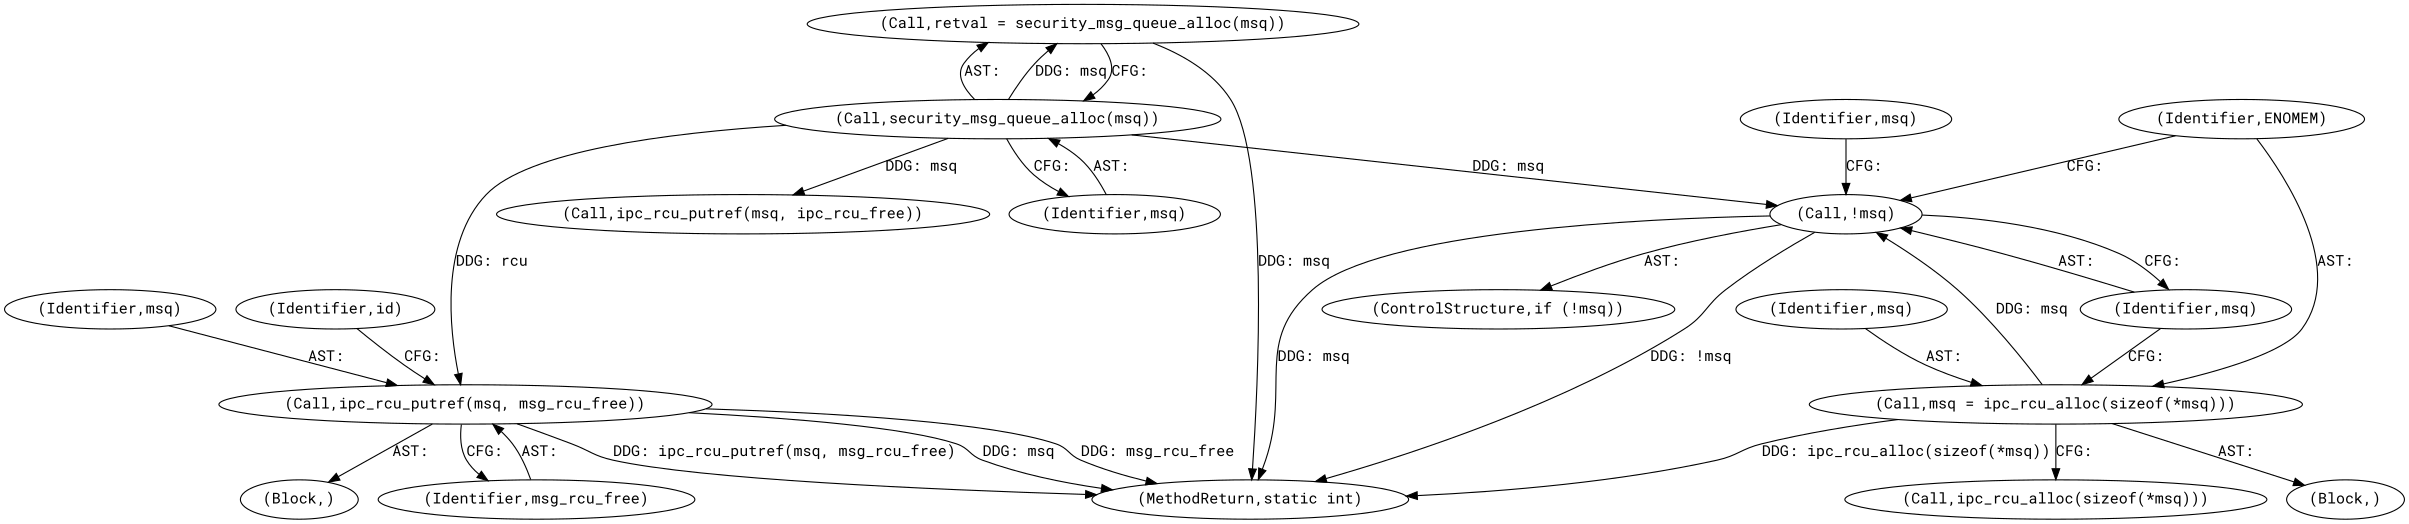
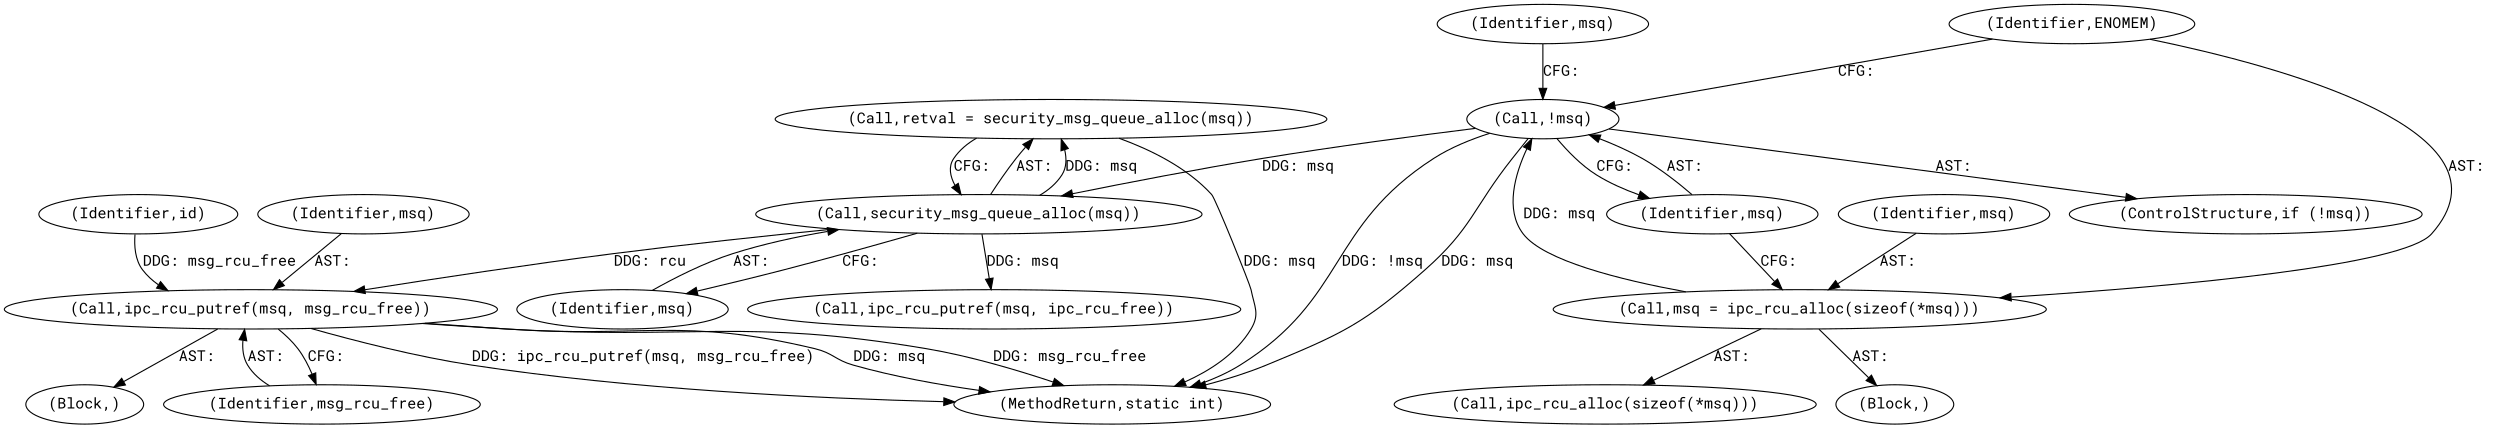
edge "(Call,security_msg_queue_alloc(msq))" -> "(Call,!msq)": reversed
edge "(Identifier,id)" -> "(Call,ipc_rcu_putref(msq, msg_rcu_free))": label "CFG: " -> "DDG: msg_rcu_free"
edge "(Call,msq = ipc_rcu_alloc(sizeof(*msq)))" -> "(Call,ipc_rcu_alloc(sizeof(*msq)))": label "CFG: " -> "AST: "
edge "(Call,msq = ipc_rcu_alloc(sizeof(*msq)))" -> "(MethodReturn,static int)": removed, label "DDG: ipc_rcu_alloc(sizeof(*msq))"
